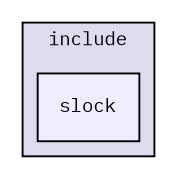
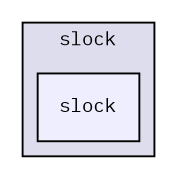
cluster "include": label "include" -> "slock"
